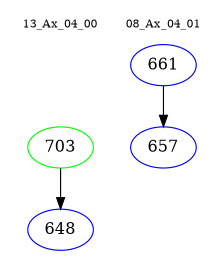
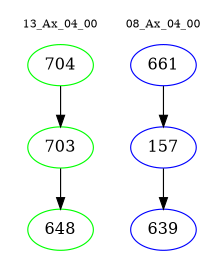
cluster "08_Ax_04_01": label "08_Ax_04_01" -> "08_Ax_04_00"
node "704": added
node "657": label "657" -> "157"
node "648": color blue -> green
node "639": added
